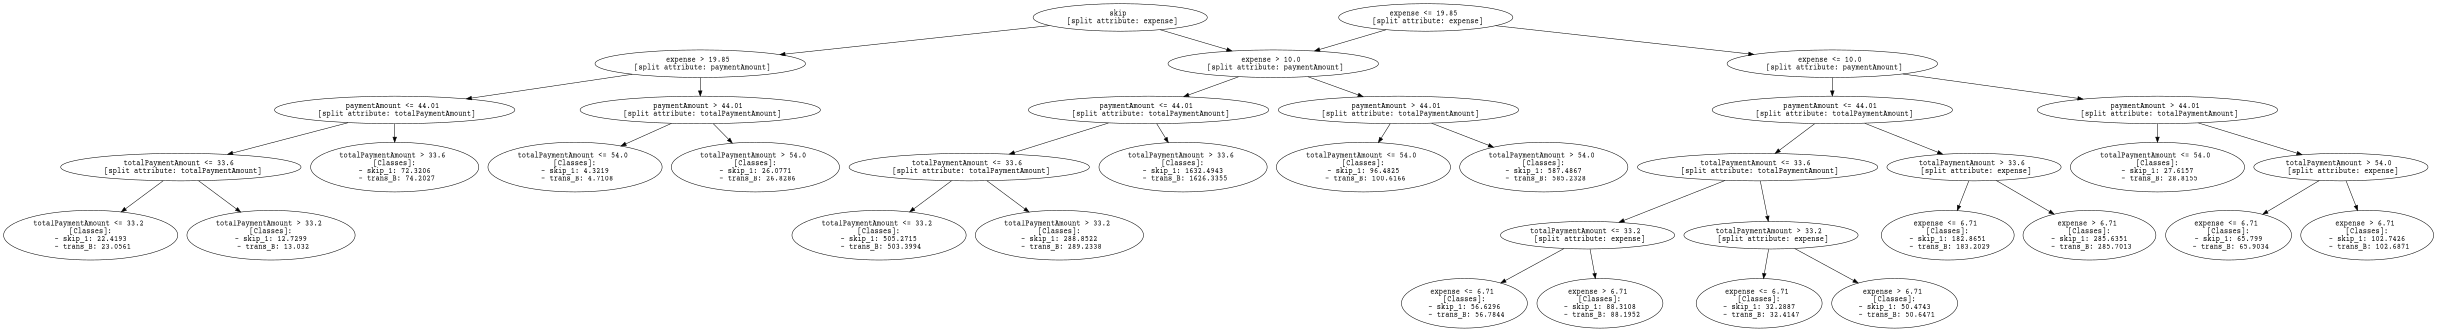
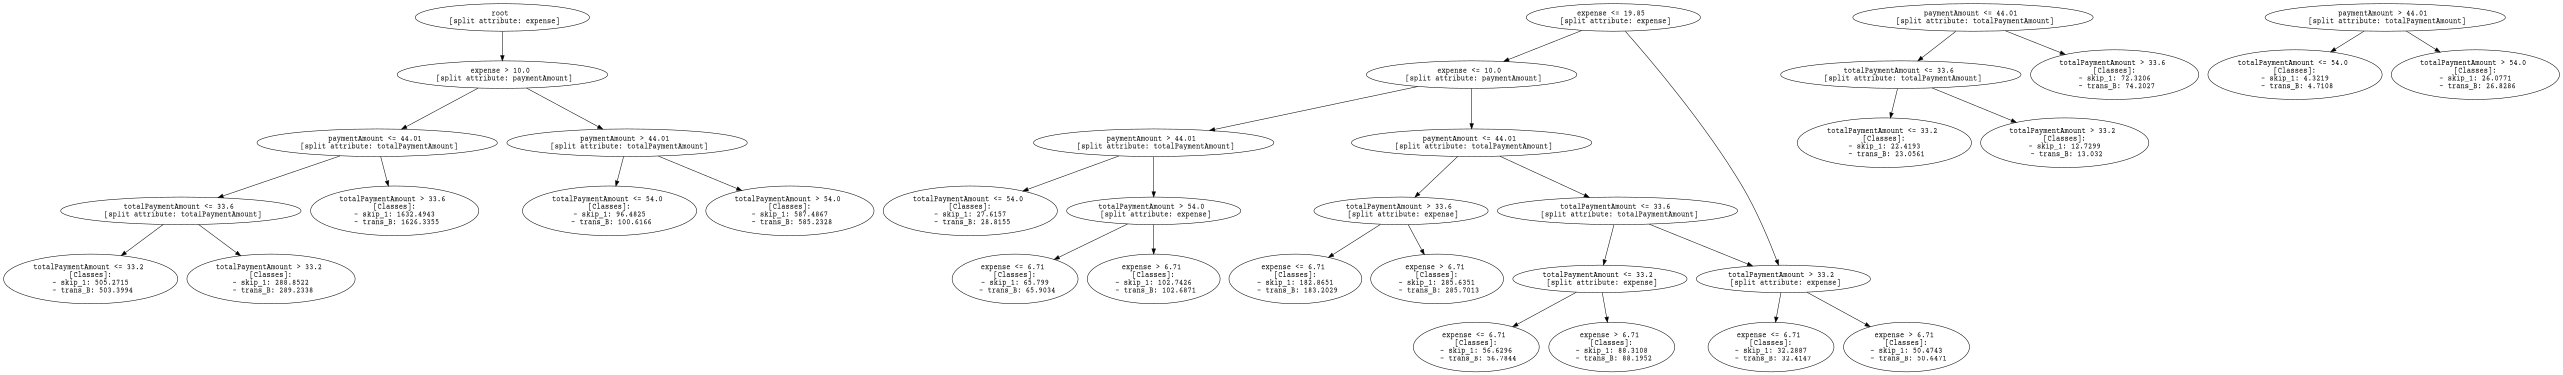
node "skip [split attribute: expense]": label "skip [split attribute: expense]" -> "root [split attribute: expense]"
edge "expense <= 19.85 [split attribute: expense]" -> "expense > 10.0 [split attribute: paymentAmount]": now "expense <= 19.85 [split attribute: expense]" -> "totalPaymentAmount > 33.2 [split attribute: expense]"
node "expense > 19.85 [split attribute: paymentAmount]": removed
